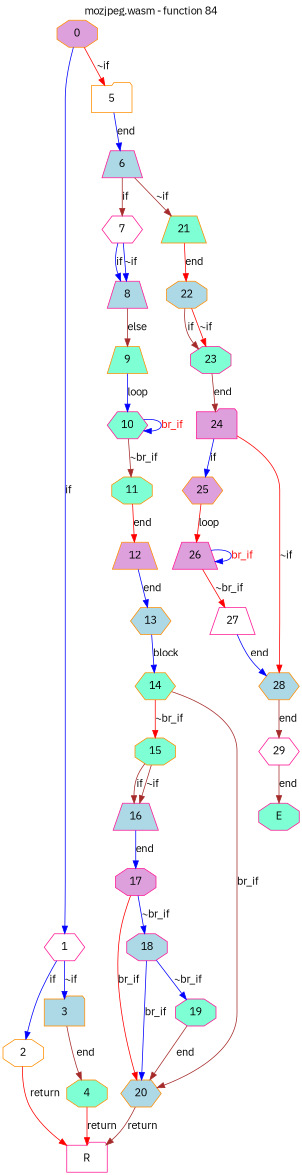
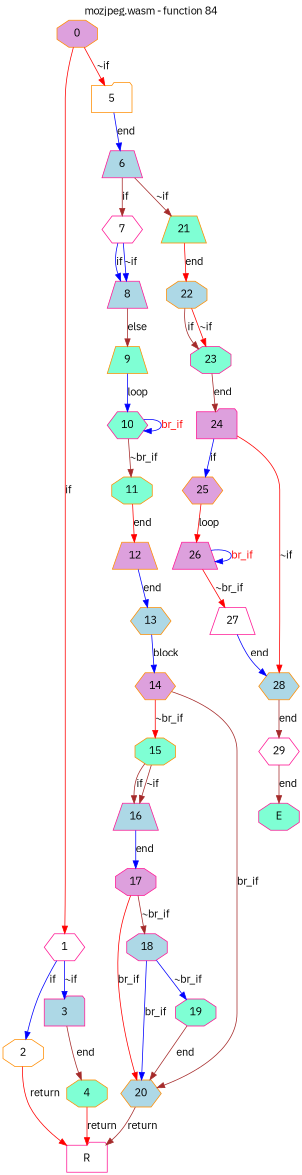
edge "0" -> "1": color blue -> red
node "14": fillcolor aquamarine -> plum
edge "17" -> "18": color blue -> brown
node "3": color darkorange -> deeppink
